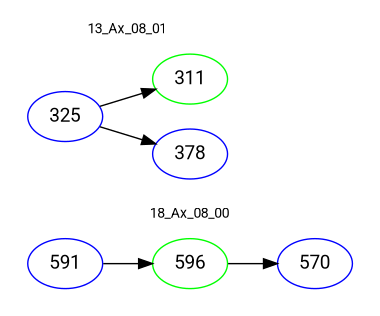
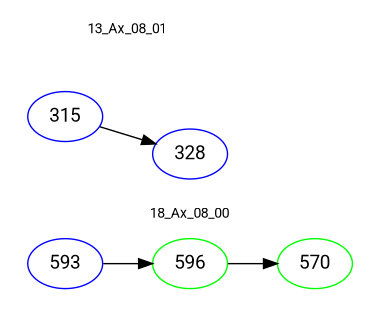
node "311": removed
node "325": label "325" -> "315"
node "378": label "378" -> "328"
node "591": label "591" -> "593"
node "570": color blue -> green
